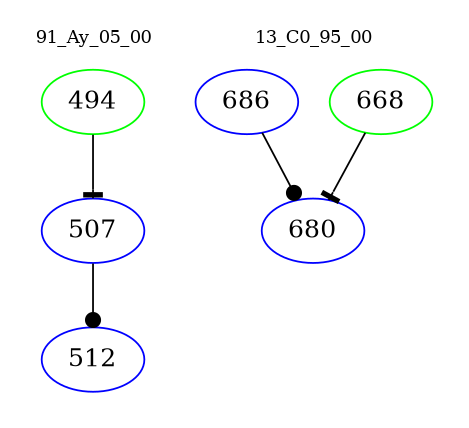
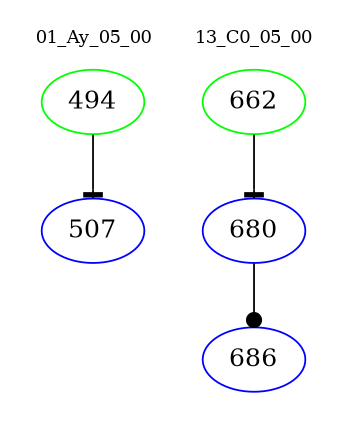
cluster "91_Ay_05_00": label "91_Ay_05_00" -> "01_Ay_05_00"
cluster "13_C0_95_00": label "13_C0_95_00" -> "13_C0_05_00"
node "668": label "668" -> "662"
edge "686" -> "680": reversed
node "512": removed
